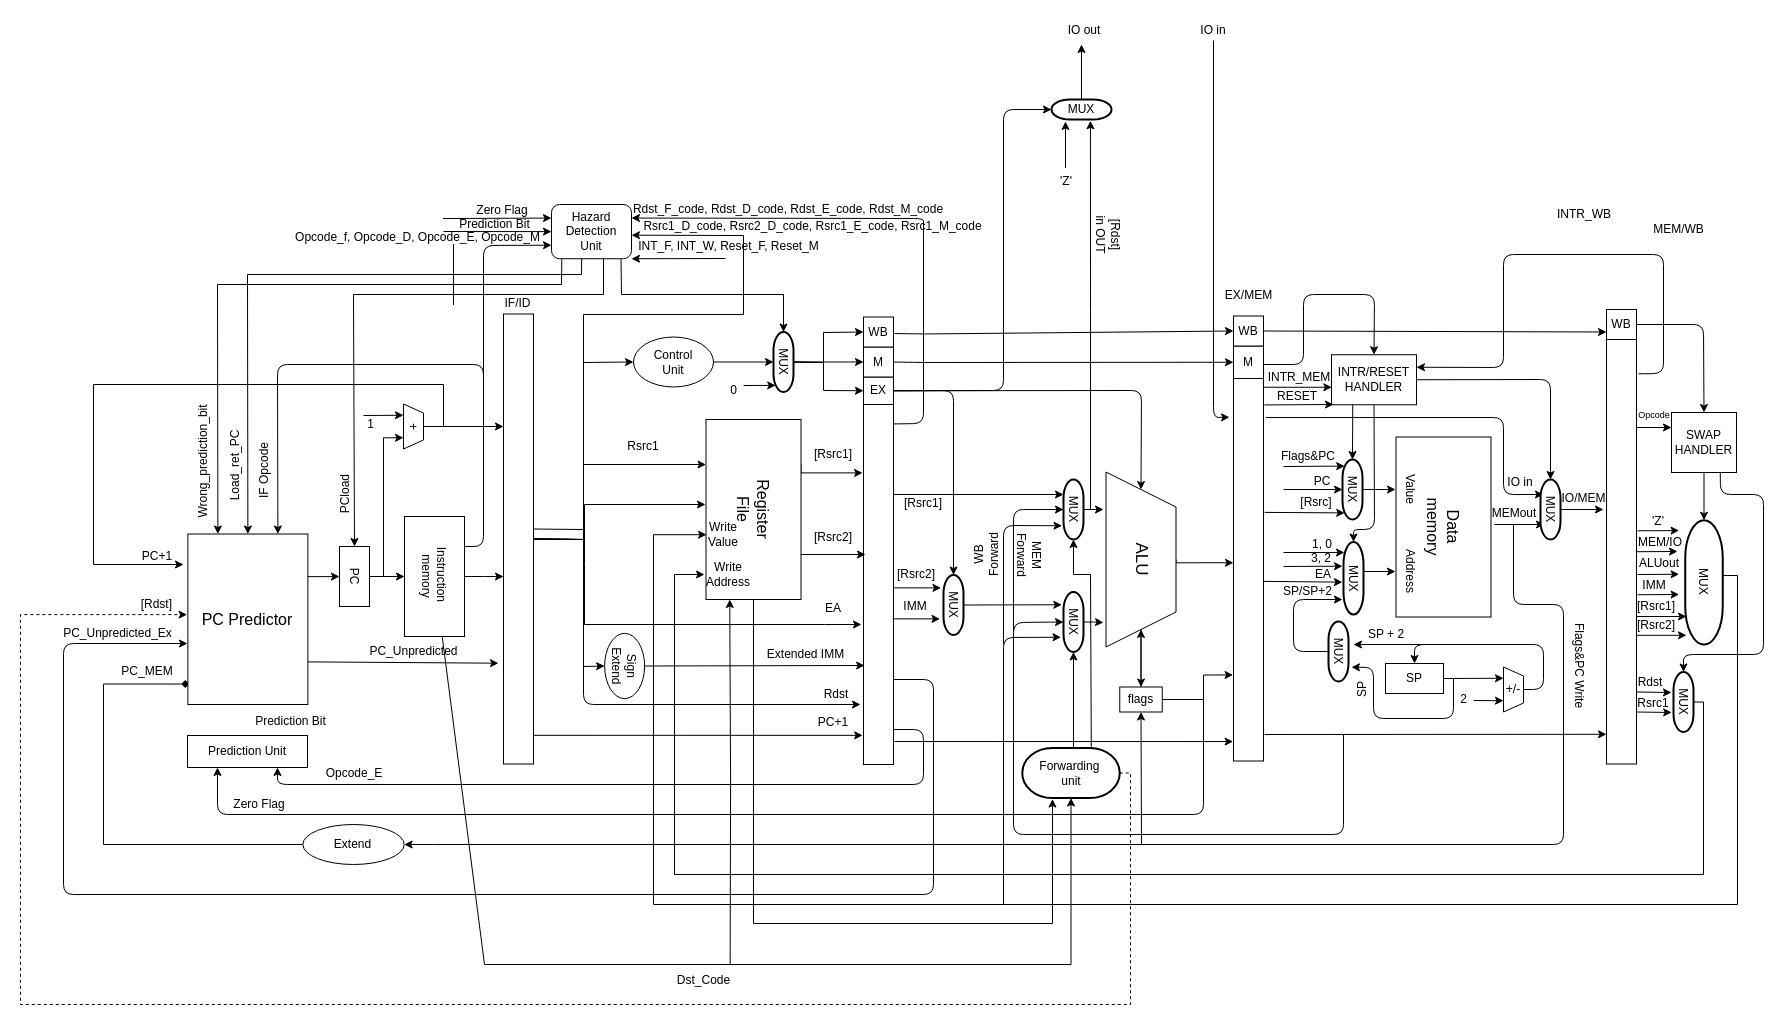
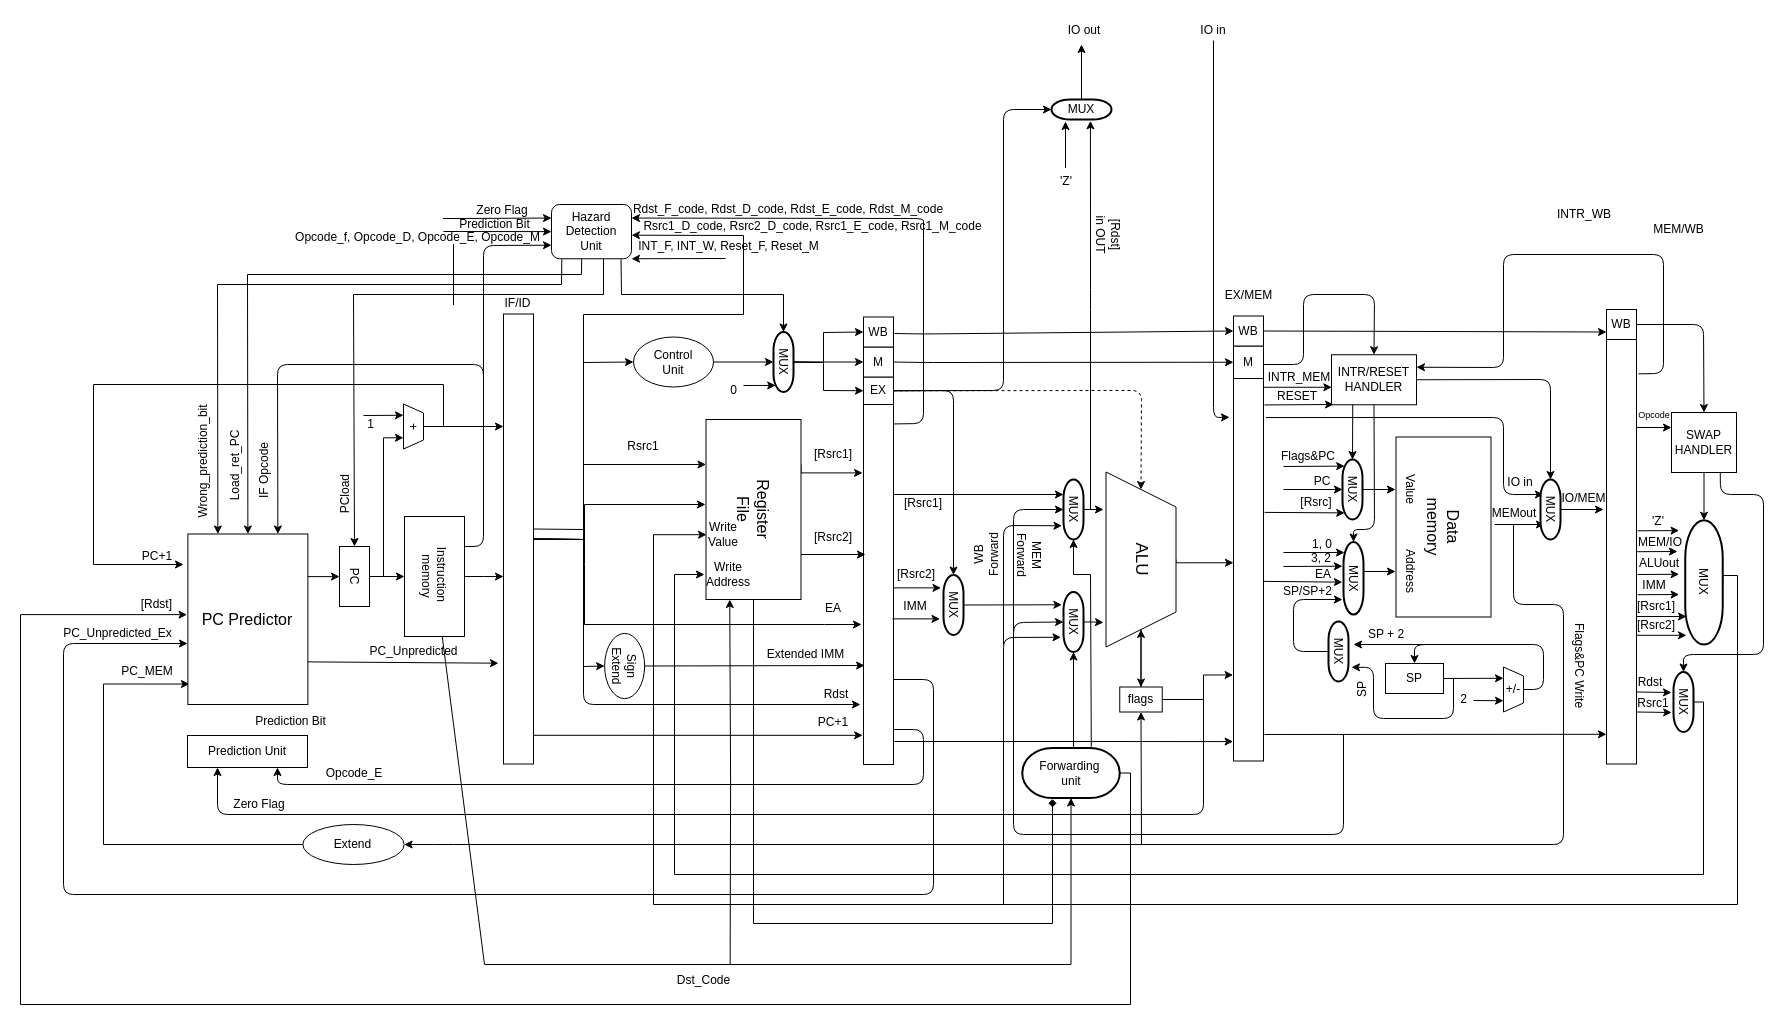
edge "EX" -> "ALU": style solid -> dashed
edge "Extend" -> "PC Predictor": arrowhead diamond -> classic
edge "Register File" -> "Forwarding unit": arrowhead classic -> diamond
edge "Forwarding unit" -> "PC Predictor": style dashed -> solid
